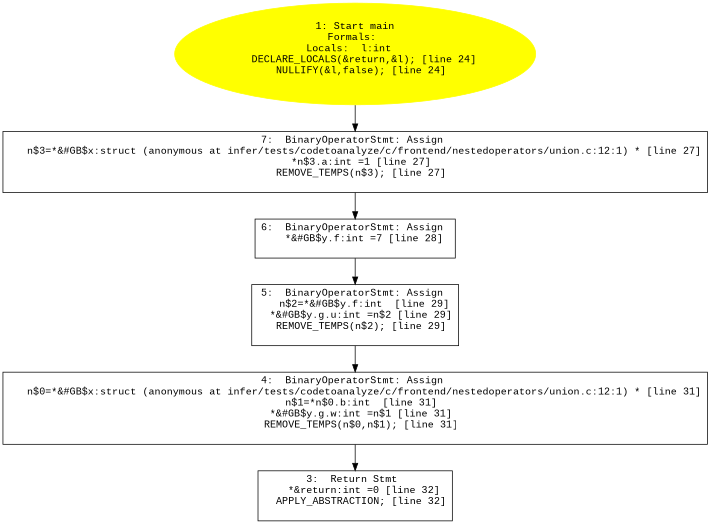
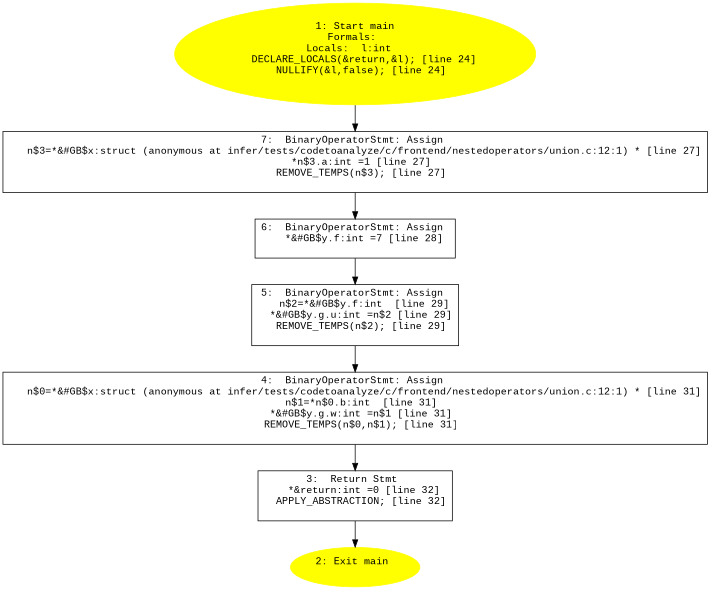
node "2: Exit main": added
